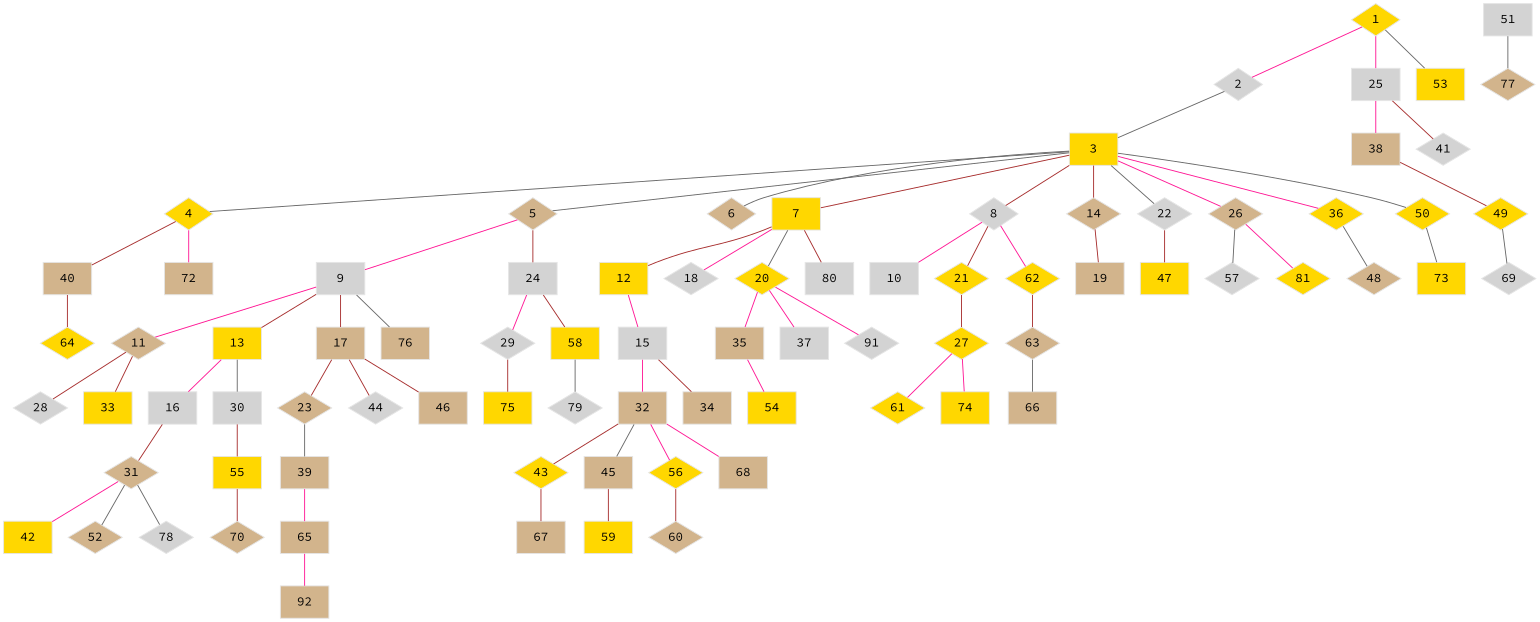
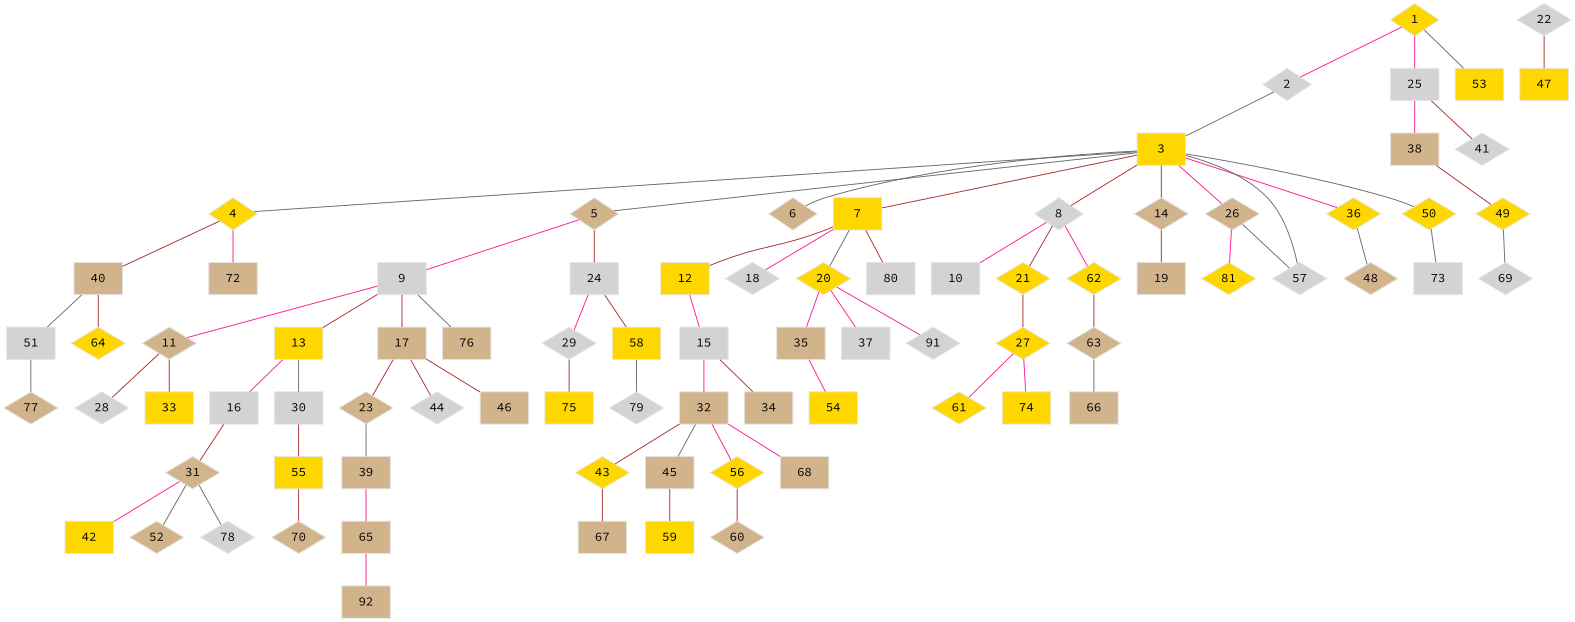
edge "3" -- "22": now "3" -- "57"
node "73": fillcolor gold -> lightgrey
edge "40" -- "51": added
